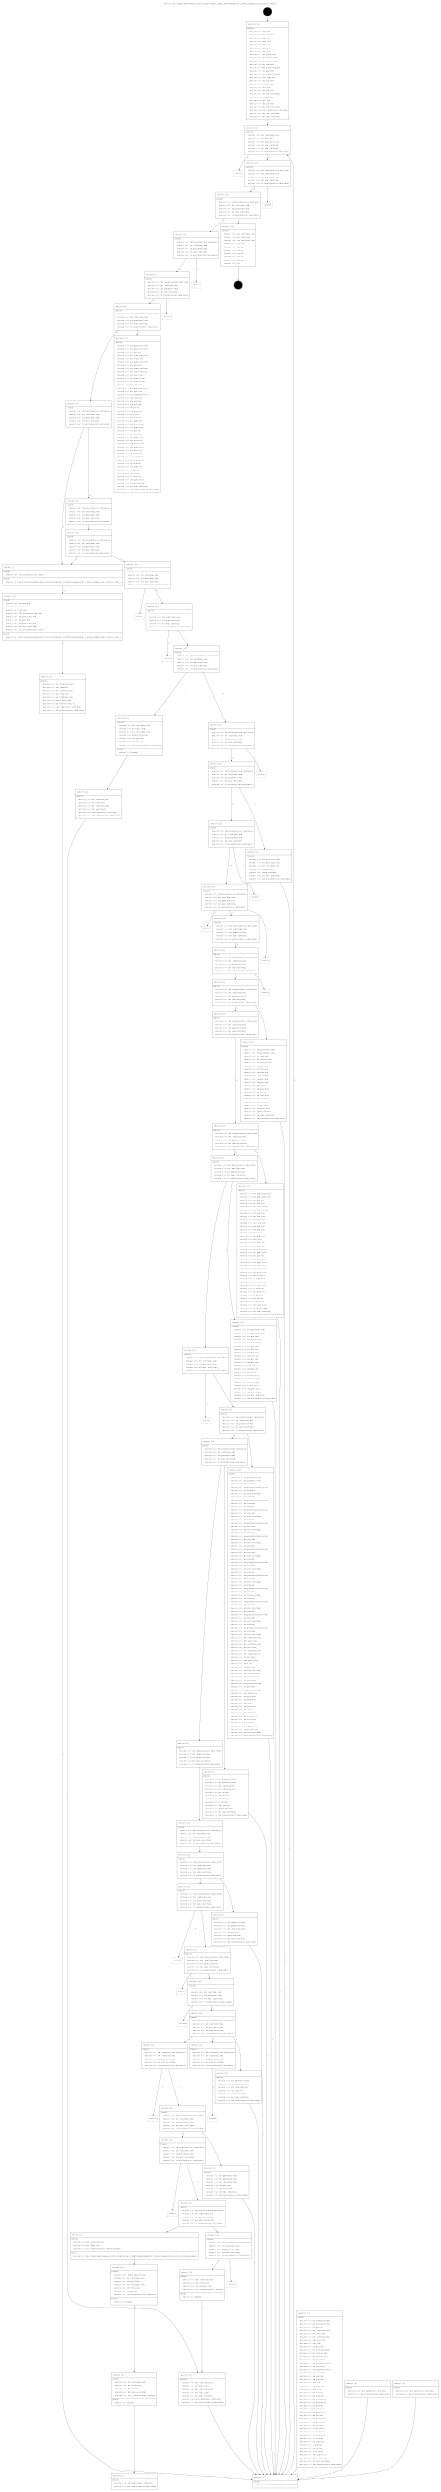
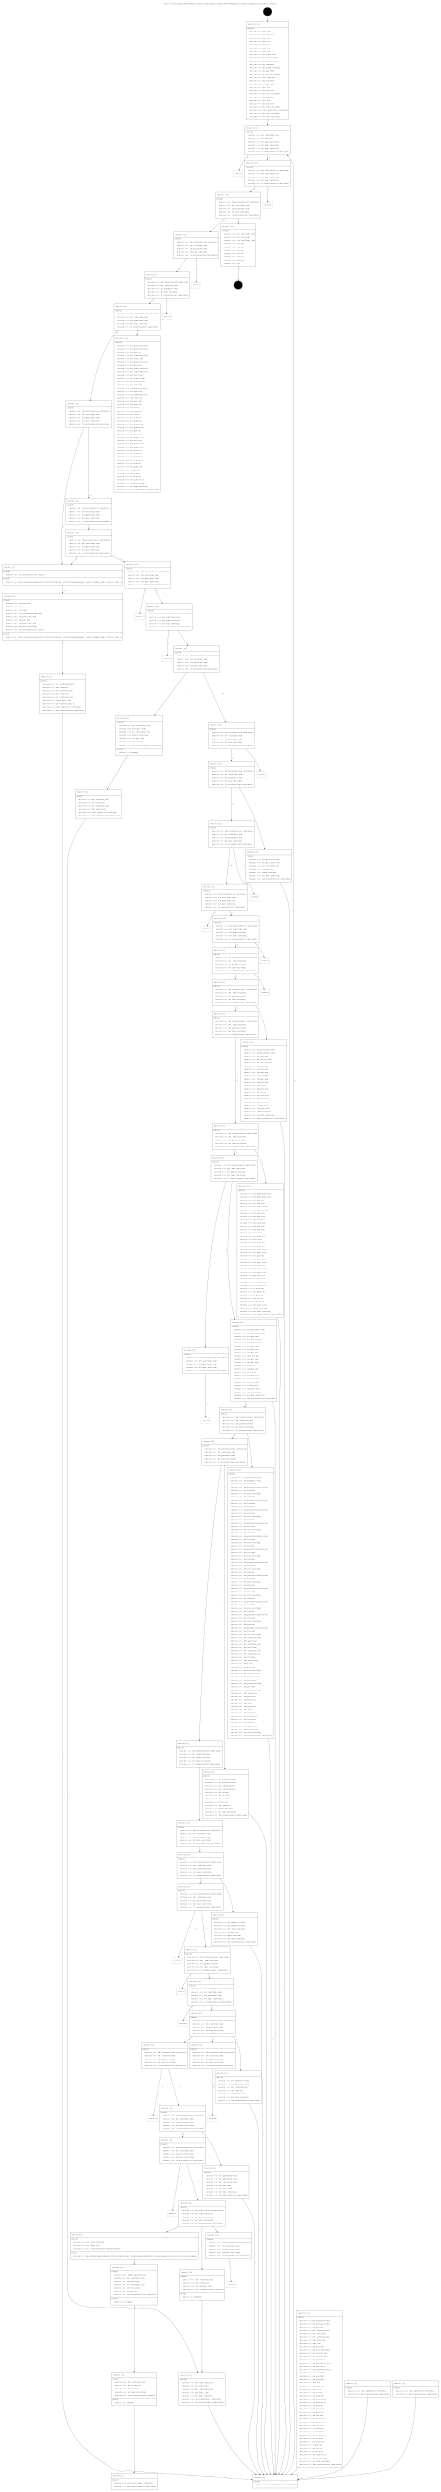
edge "0x4017dc [28]" -> "0x402050": now "0x4017f8 [28]" -> "0x402050"
edge "0x4018a0 [28]" -> "0x4018bc [28]": now "0x401e8f [86]" -> "0x4018bc [28]"
edge "0x401a44 [28]" -> "0x401c1f [19]": now "0x401a28 [28]" -> "0x401c1f [19]"
